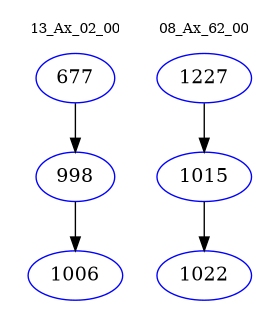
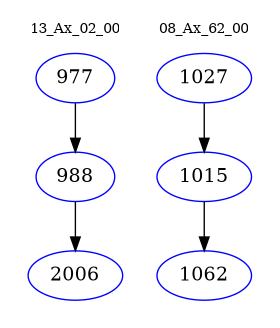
node "677": label "677" -> "977"
node "1227": label "1227" -> "1027"
node "998": label "998" -> "988"
node "1006": label "1006" -> "2006"
node "1022": label "1022" -> "1062"
